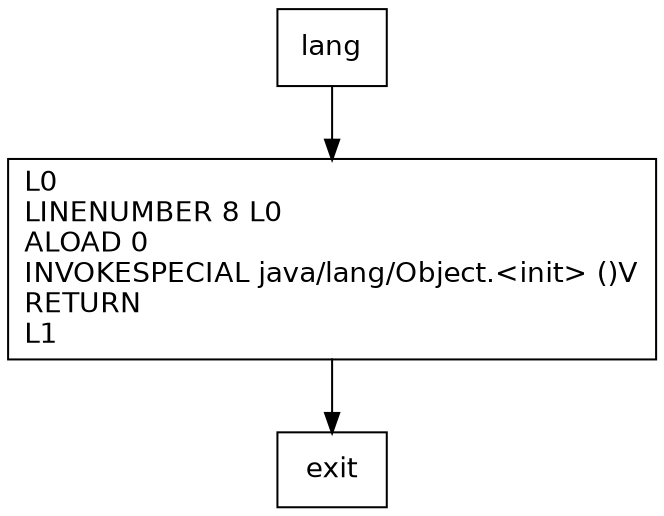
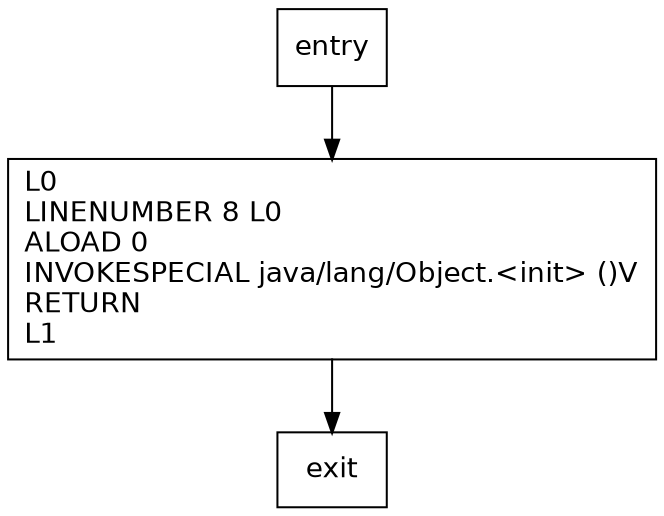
node "lang": label "lang" -> "entry"
